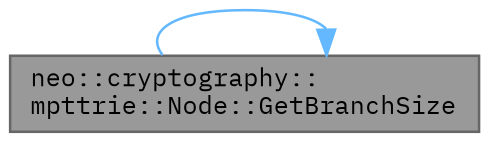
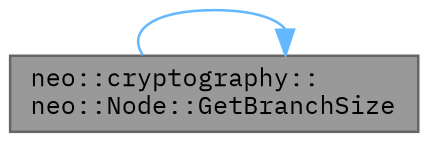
node "neo::cryptography:: mpttrie::Node::GetBranchSize": label "neo::cryptography:: mpttrie::Node::GetBranchSize" -> "neo::cryptography:: neo::Node::GetBranchSize"
